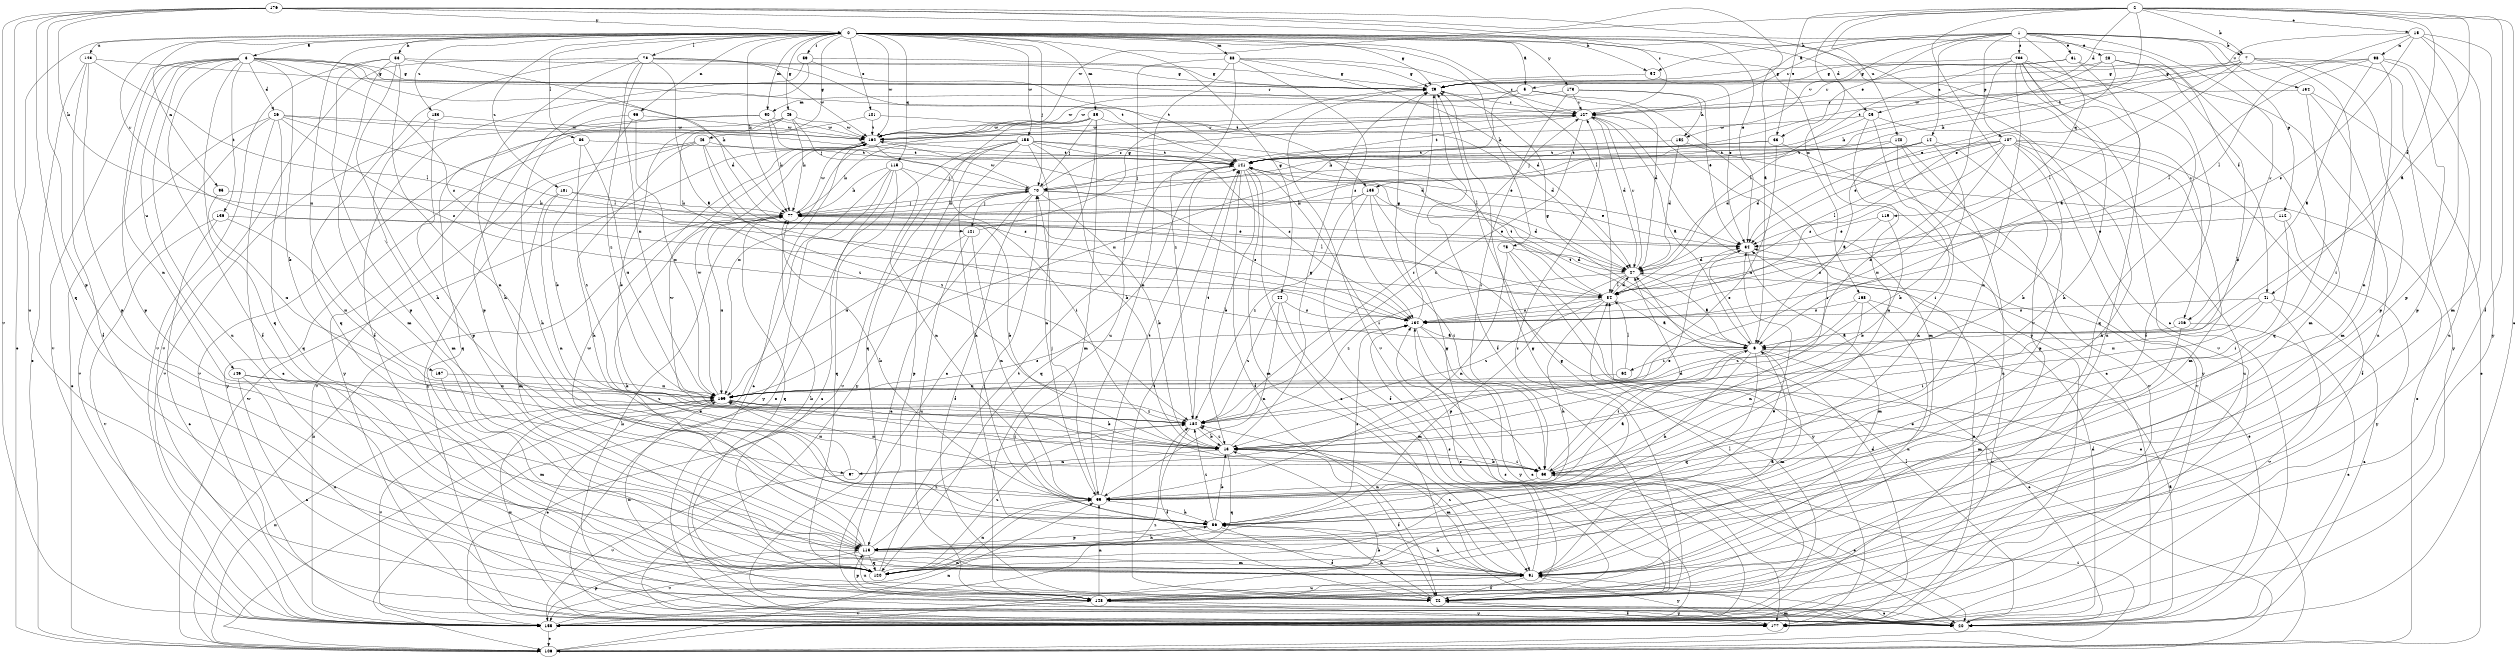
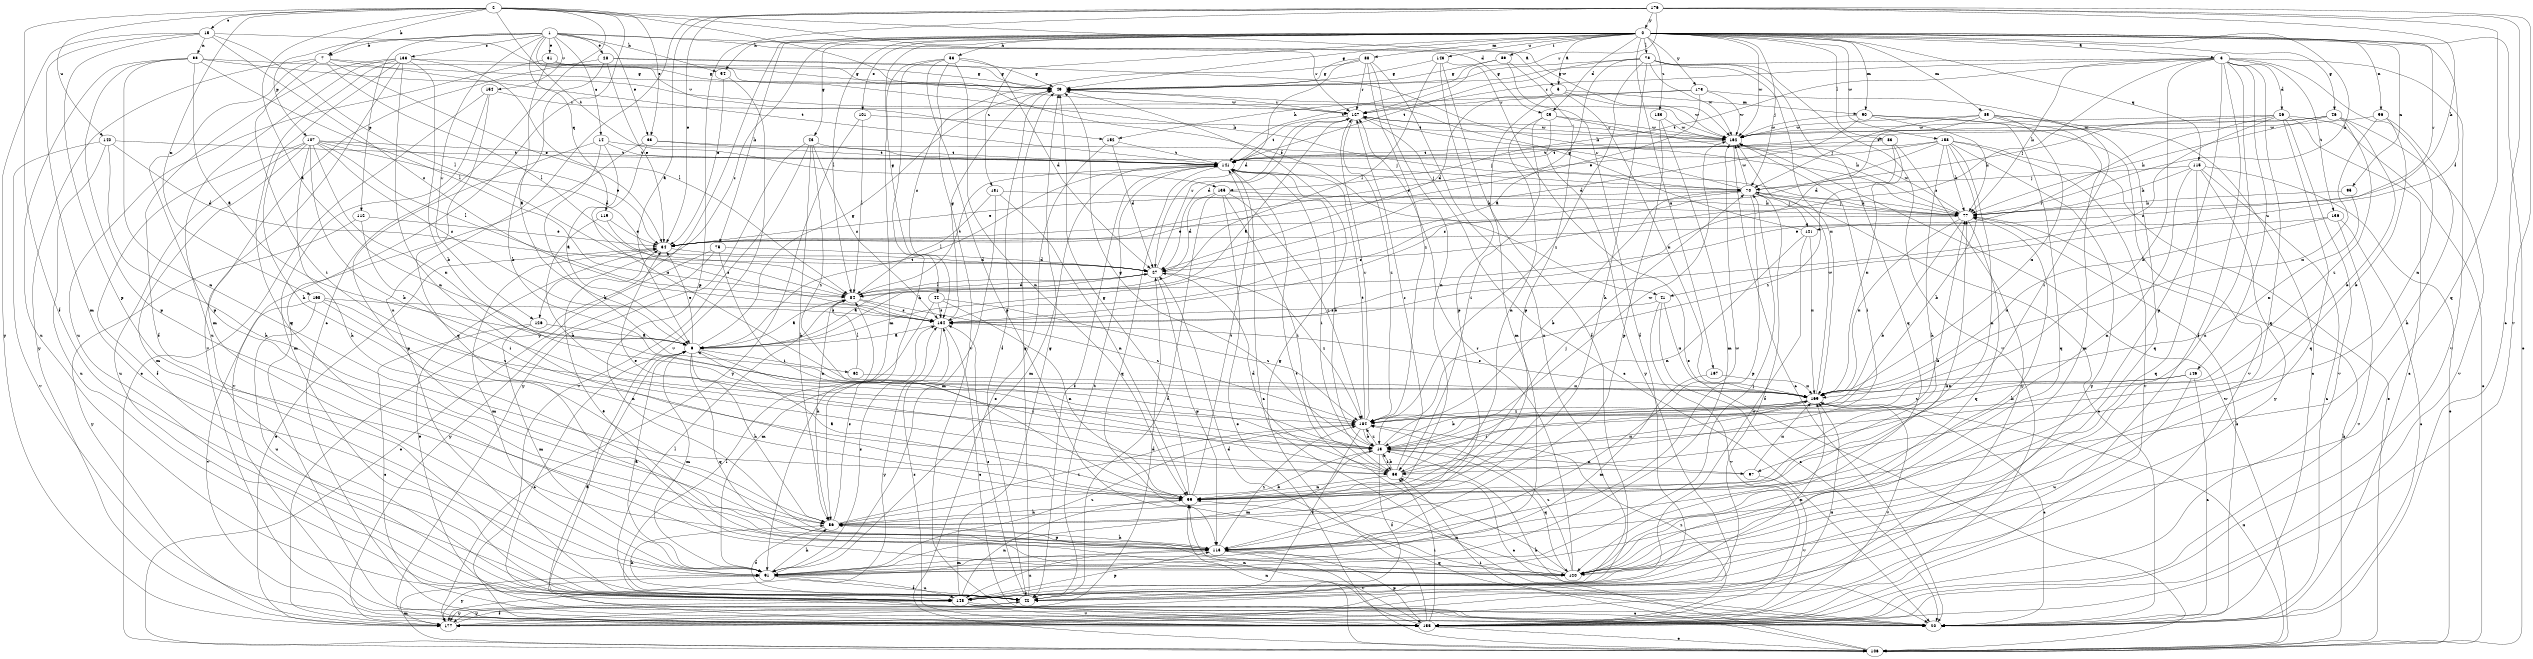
node "433": label "433" -> "133"
edge "99" -> "49": added, label "g"
edge "41" -> "63": now "155" -> "63"
edge "154" -> "91": now "154" -> "148"
